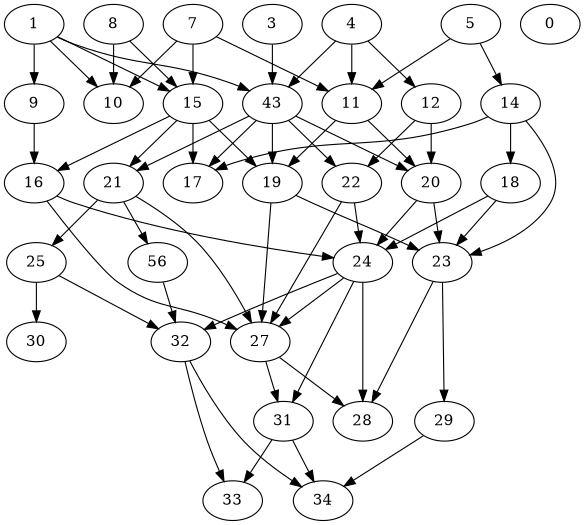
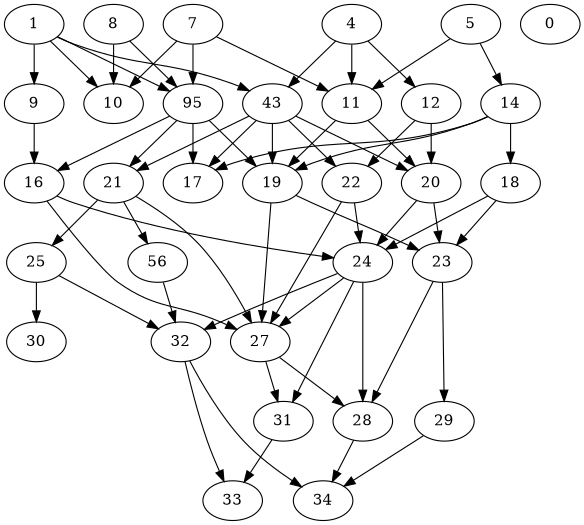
node "3": removed
node "15": label "15" -> "95"
edge "14" -> "23": now "14" -> "19"
edge "31" -> "34": now "28" -> "34"
